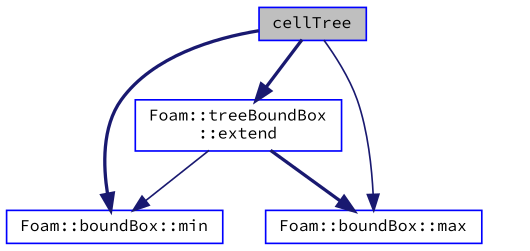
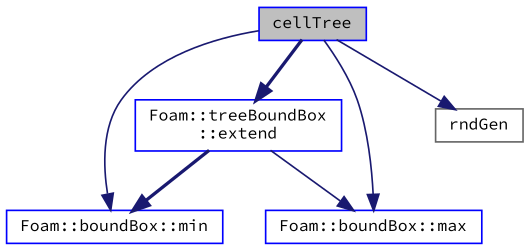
edge "cellTree" -> "Foam::boundBox::min": style bold -> solid
node "rndGen": added
edge "Foam::treeBoundBox ::extend" -> "Foam::boundBox::min": style solid -> bold
edge "Foam::treeBoundBox ::extend" -> "Foam::boundBox::max": style bold -> solid
